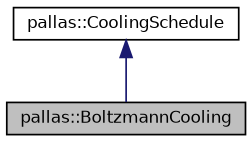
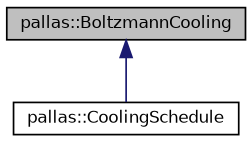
edge "pallas::BoltzmannCooling" -> "pallas::CoolingSchedule": reversed
